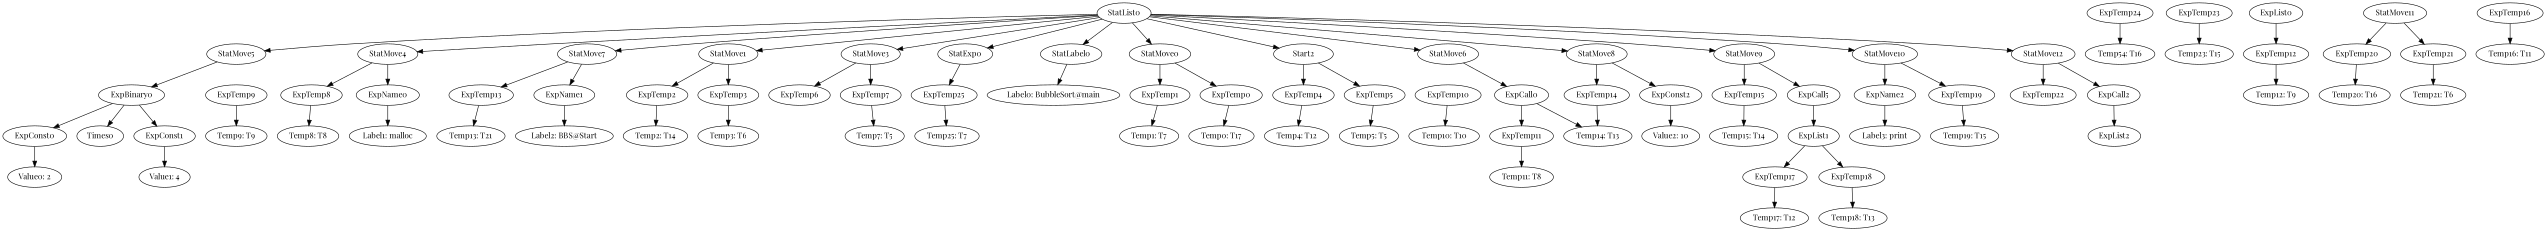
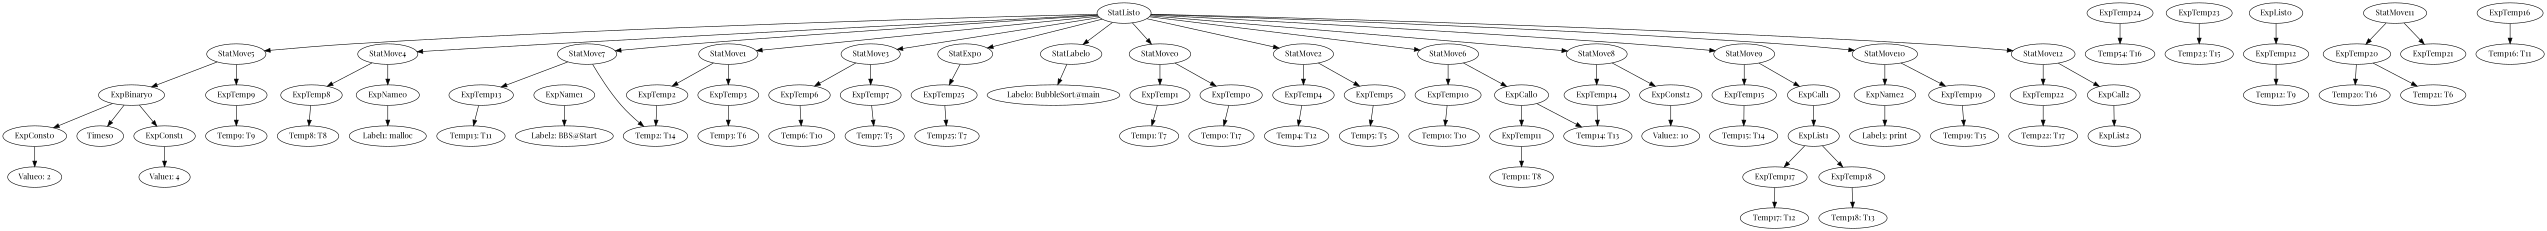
node "Start2": label "Start2" -> "StatMove2"
edge "StatMove5" -> "ExpTemp9": added
edge "StatMove7" -> "ExpName1": now "StatMove7" -> "Temp2: T14"
edge "StatMove6" -> "ExpTemp10": added
edge "ExpTemp21" -> "Temp21: T6": now "ExpTemp20" -> "Temp21: T6"
node "ExpCall5": label "ExpCall5" -> "ExpCall1"
node "Temp13: T21": label "Temp13: T21" -> "Temp13: T11"
node "Temp6: T10": added
node "Temp22: T17": added
